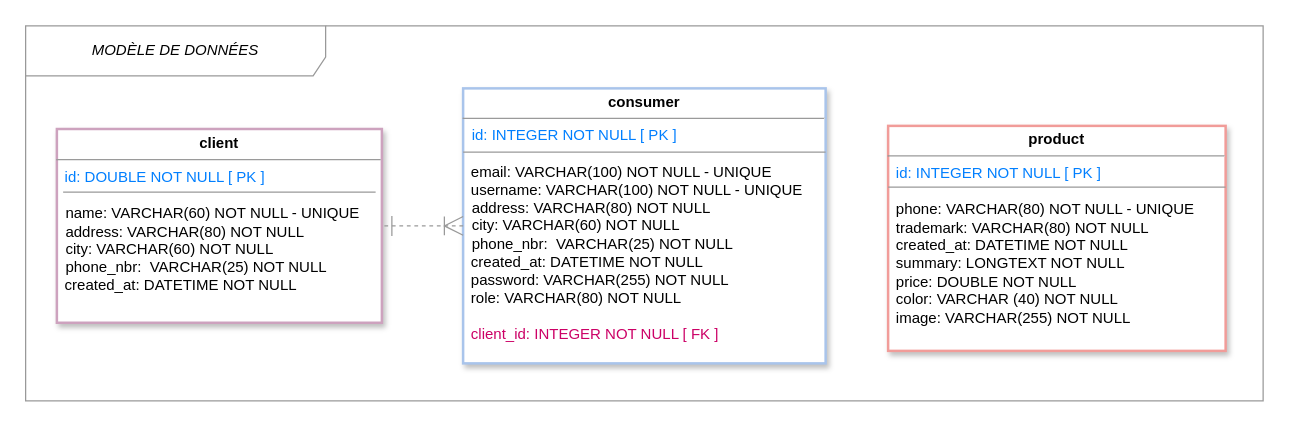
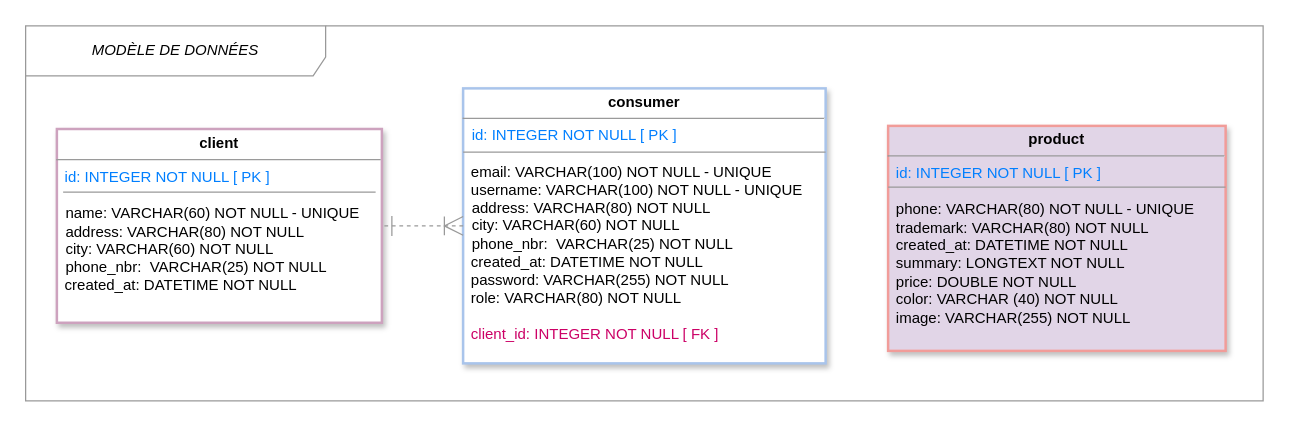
node "client id: DOUBLE NOT NULL [ PK ] name: VARCHAR(60) NOT NULL - UNIQUE address: VARCHAR(80) NOT NULL city: VARCHAR(60) NOT NULL phone_nbr: VARCHAR(25) NOT NULL created_at: DATETIME NOT NULL": label "client id: DOUBLE NOT NULL [ PK ] name: VARCHAR(60) NOT NULL - UNIQUE address: VARCHAR(80) NOT NULL city: VARCHAR(60) NOT NULL phone_nbr: VARCHAR(25) NOT NULL created_at: DATETIME NOT NULL" -> "client id: INTEGER NOT NULL [ PK ] name: VARCHAR(60) NOT NULL - UNIQUE address: VARCHAR(80) NOT NULL city: VARCHAR(60) NOT NULL phone_nbr: VARCHAR(25) NOT NULL created_at: DATETIME NOT NULL"
node "product id: INTEGER NOT NULL [ PK ] phone: VARCHAR(80) NOT NULL - UNIQUE trademark: VARCHAR(80) NOT NULL created_at: DATETIME NOT NULL summary: LONGTEXT NOT NULL price: DOUBLE NOT NULL color: VARCHAR (40) NOT NULL image: VARCHAR(255) NOT NULL": fillcolor #ffffff -> #e1d5e7
